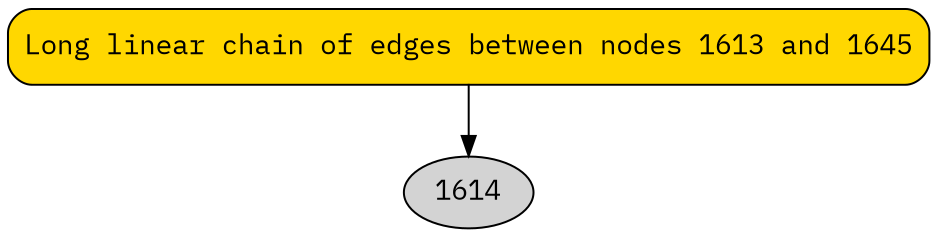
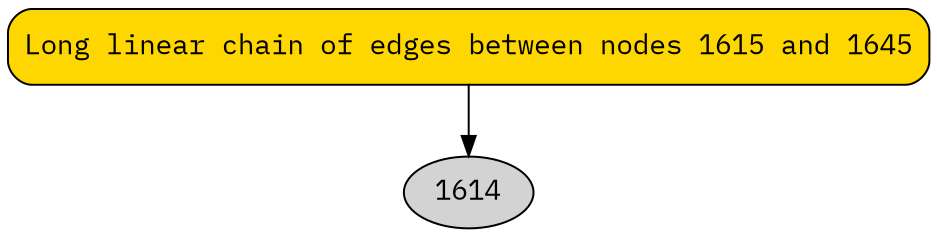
node "Long linear chain of edges between nodes 1613 and 1645": label "Long linear chain of edges between nodes 1613 and 1645" -> "Long linear chain of edges between nodes 1615 and 1645"
